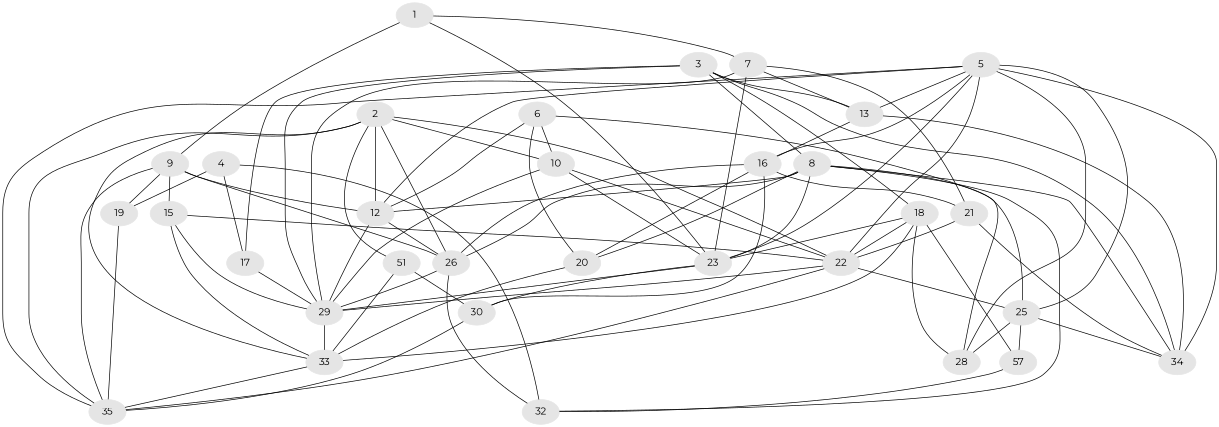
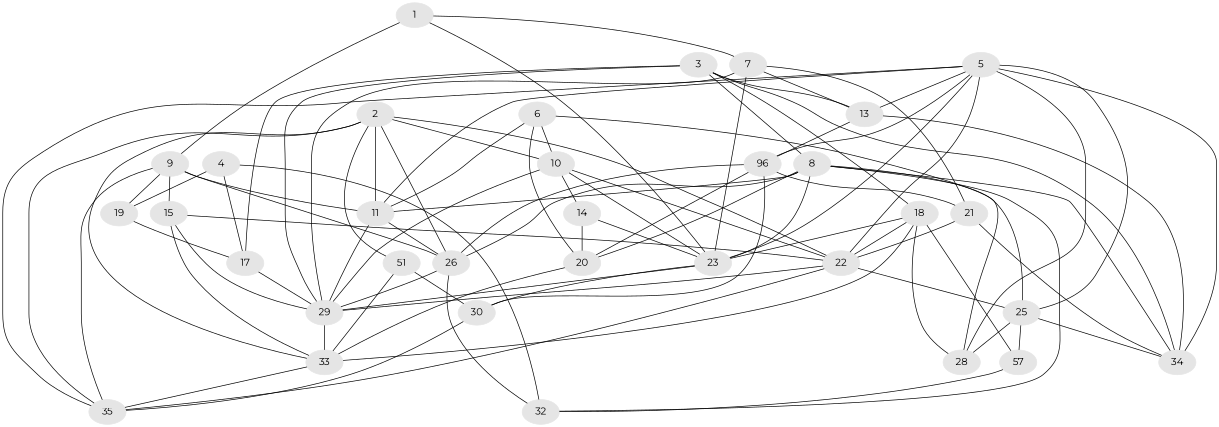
node "16": label "16" -> "96"
node "12": label "12" -> "11"
node "14": added
edge "19" -- "35": now "19" -- "17"
